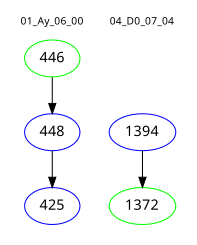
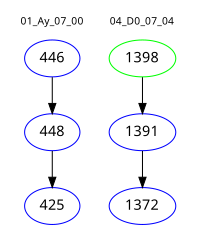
cluster "01_Ay_06_00": label "01_Ay_06_00" -> "01_Ay_07_00"
node "446": color green -> blue
node "1398": added
node "1394": label "1394" -> "1391"
node "1372": color green -> blue
